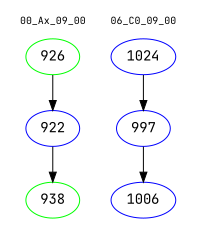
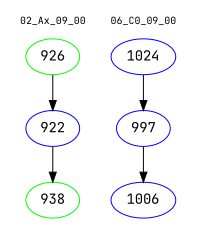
cluster "00_Ax_09_00": label "00_Ax_09_00" -> "02_Ax_09_00"
